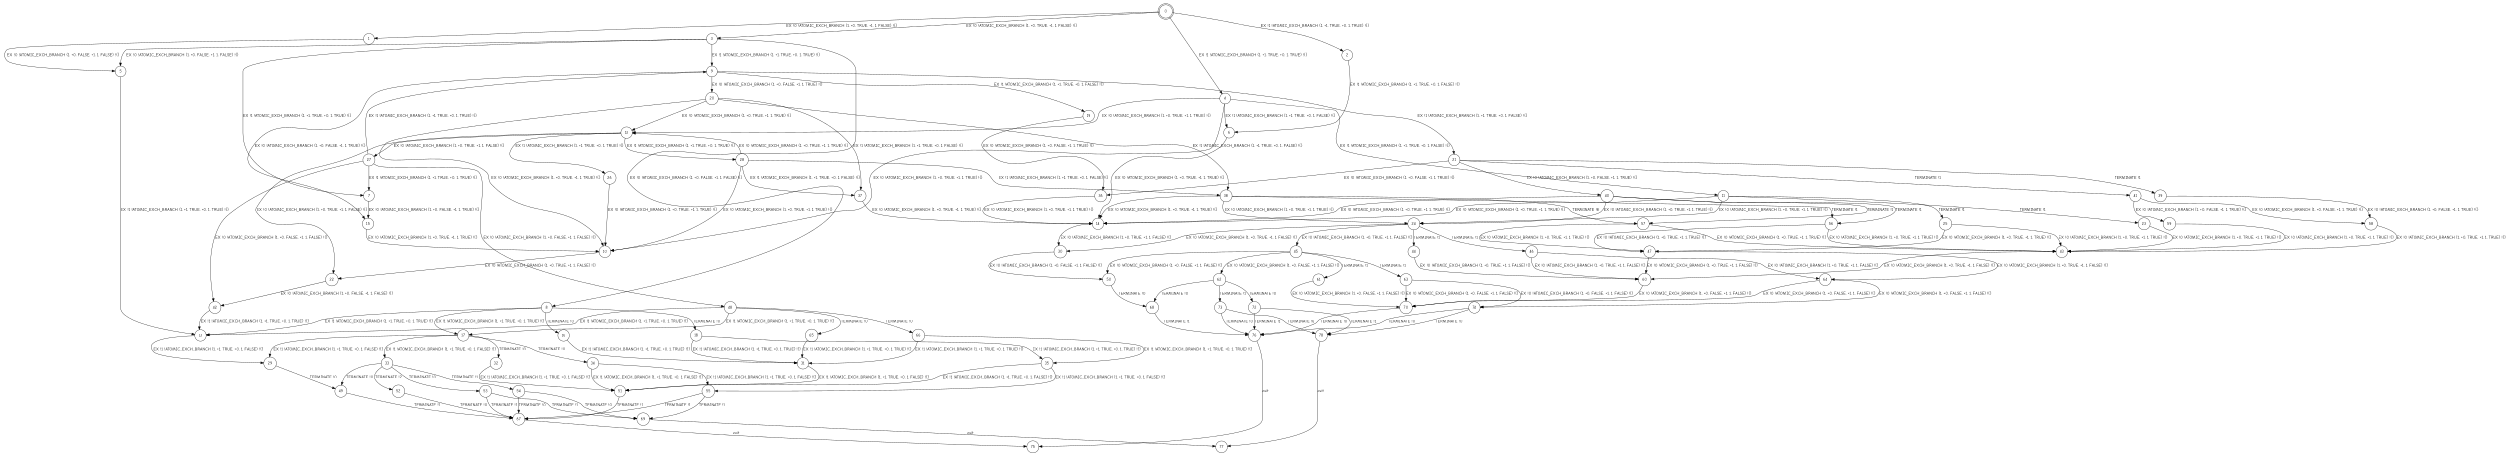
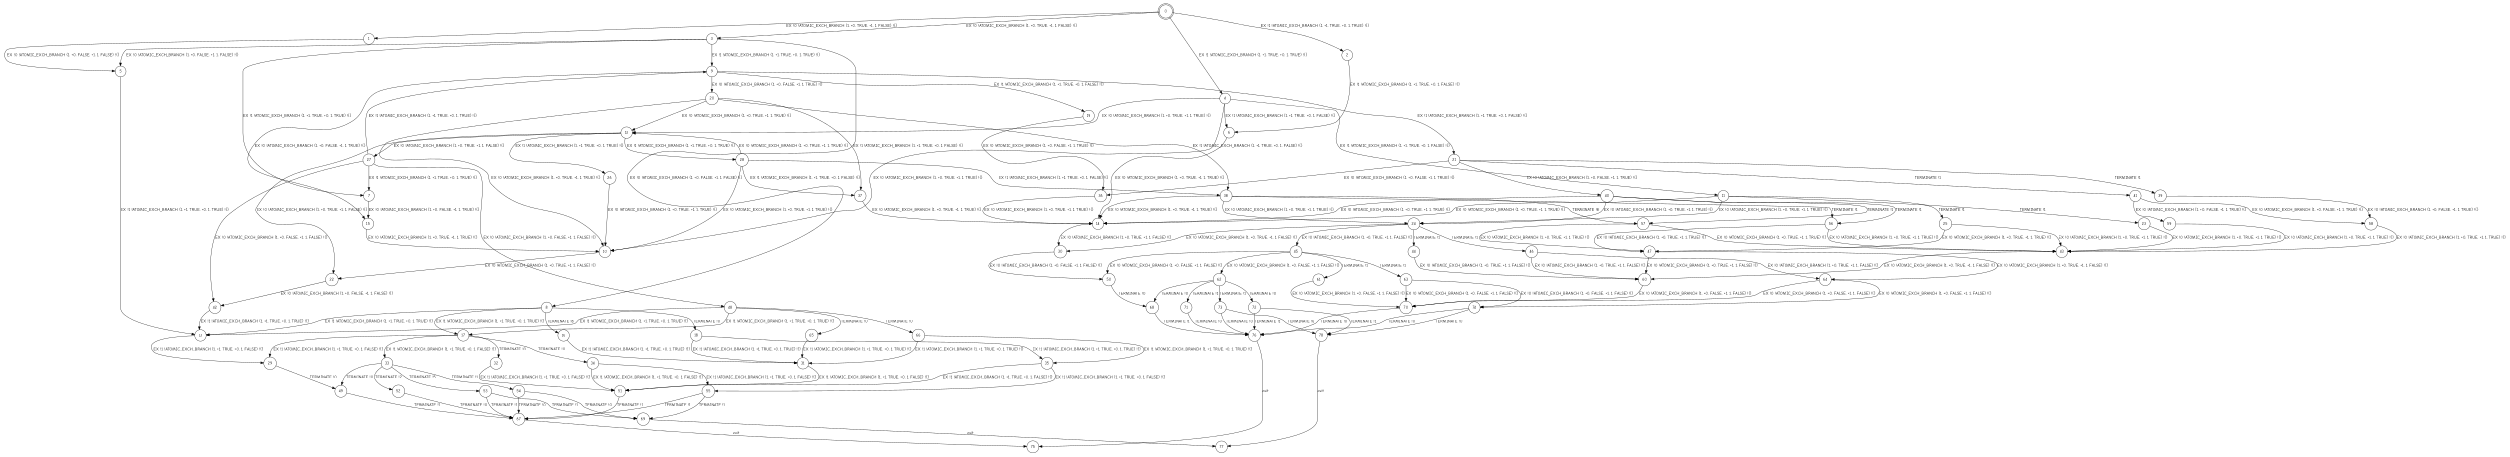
node "71": added
edge "8" -> "16": label "TERMINATE !0" -> "TERMINATE !8"
edge "33" -> "53": label "TERMINATE !0" -> "TERMINATE !5"
